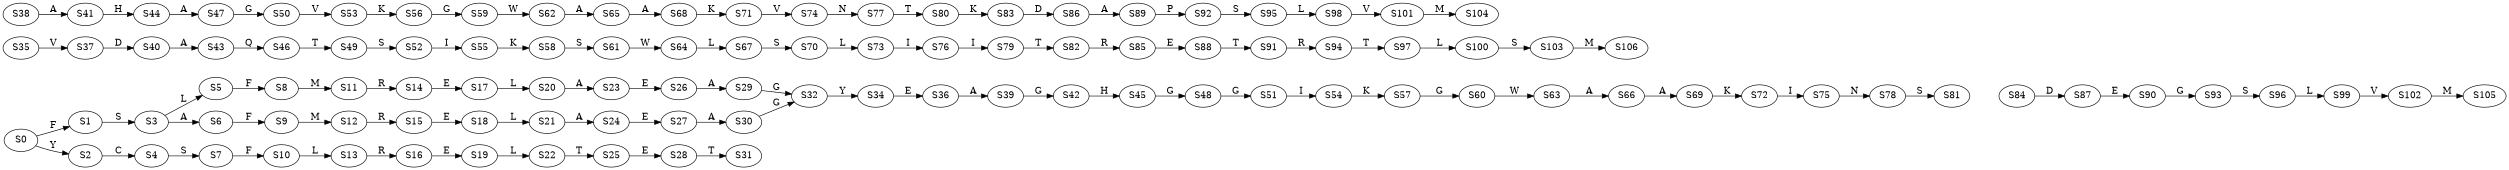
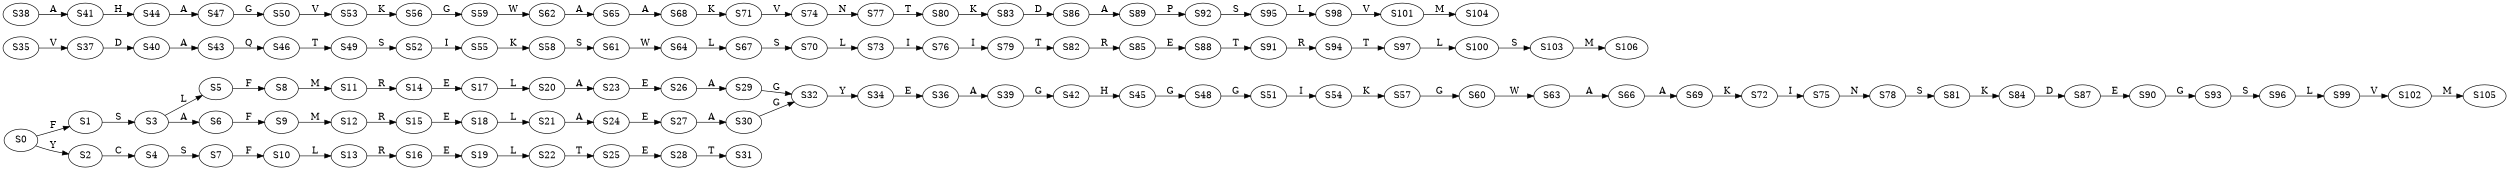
edge "S81" -> "S84": added, label "K"
